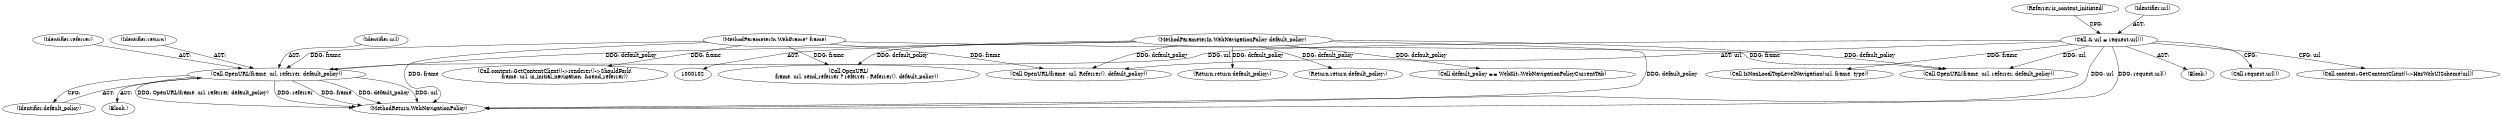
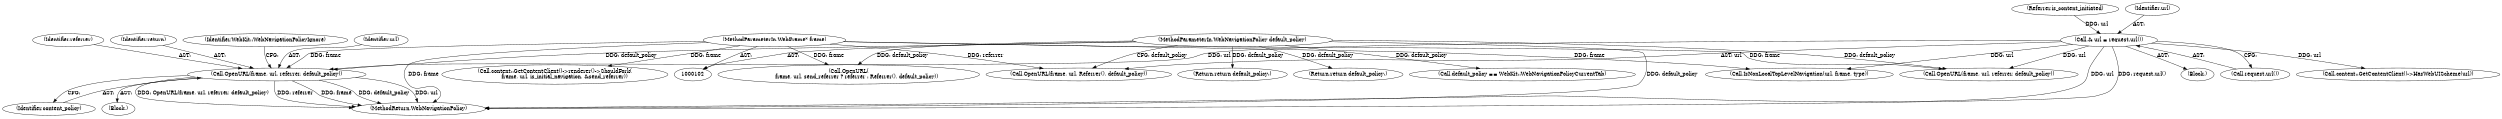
edge "(Referrer,is_content_initiated)" -> "(Call,& url = request.url())": label "CFG: " -> "DDG: url"
node "(Identifier,WebKit::WebNavigationPolicyIgnore)": added
edge "(MethodParameterIn,WebFrame* frame)" -> "(Call,IsNonLocalTopLevelNavigation(url, frame, type))": added, label "DDG: frame"
edge "(MethodParameterIn,WebFrame* frame)" -> "1000102": added, label "AST:"
edge "(MethodParameterIn,WebFrame* frame)" -> "(Call,OpenURL(frame, url, Referrer(), default_policy))": label "DDG: frame" -> "DDG: referrer"
edge "(MethodParameterIn,WebNavigationPolicy default_policy)" -> "(Call,OpenURL(frame, url, Referrer(), default_policy))": label "DDG: default_policy" -> "CFG: default_policy"
edge "(Call,& url = request.url())" -> "(Call,IsNonLocalTopLevelNavigation(url, frame, type))": label "DDG: frame" -> "DDG: url"
edge "(Call,& url = request.url())" -> "(Call,content::GetContentClient()->HasWebUIScheme(url))": label "CFG: url" -> "DDG: url"
edge "(Call,request.url())" -> "(Call,& url = request.url())": added, label "AST:"
node "(Identifier,default_policy)": label "(Identifier,default_policy)" -> "(Identifier,content_policy)"
